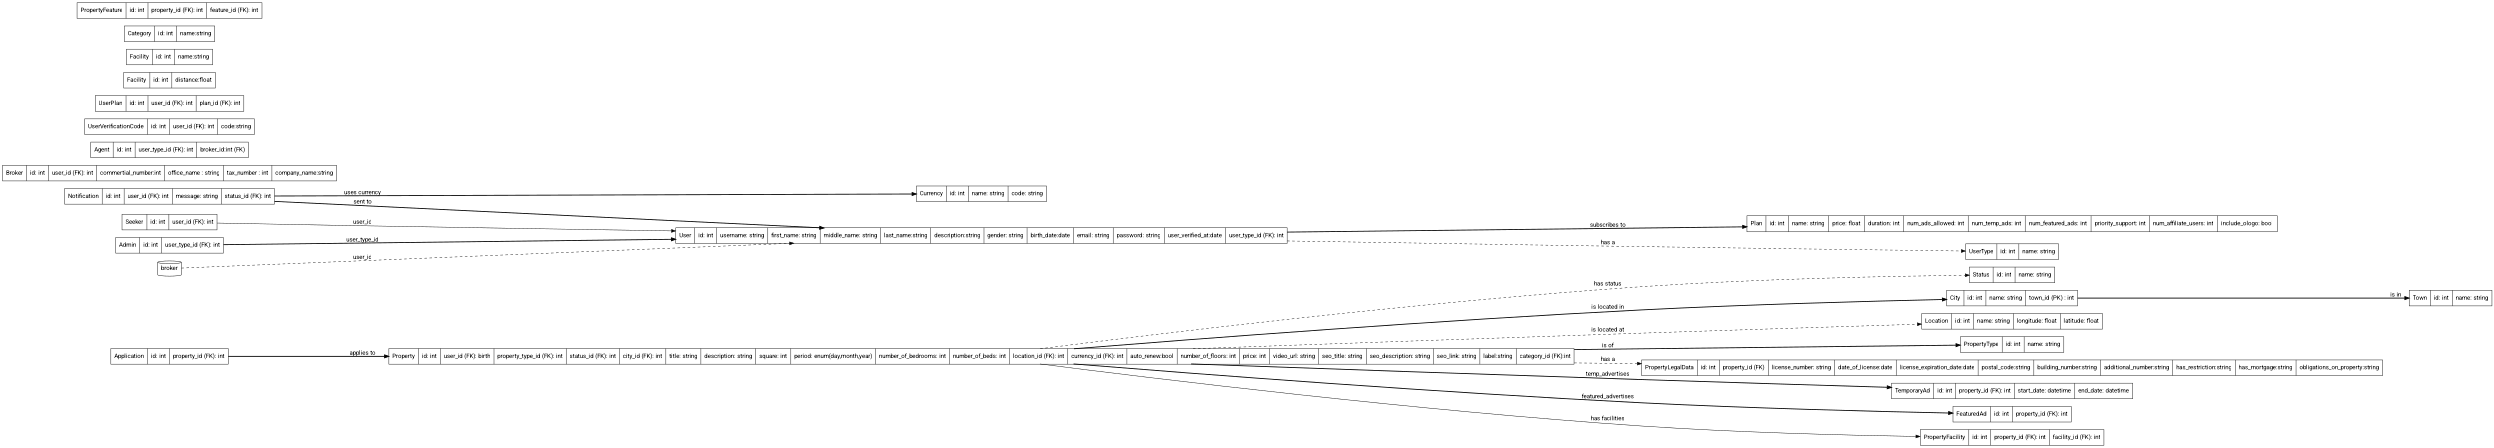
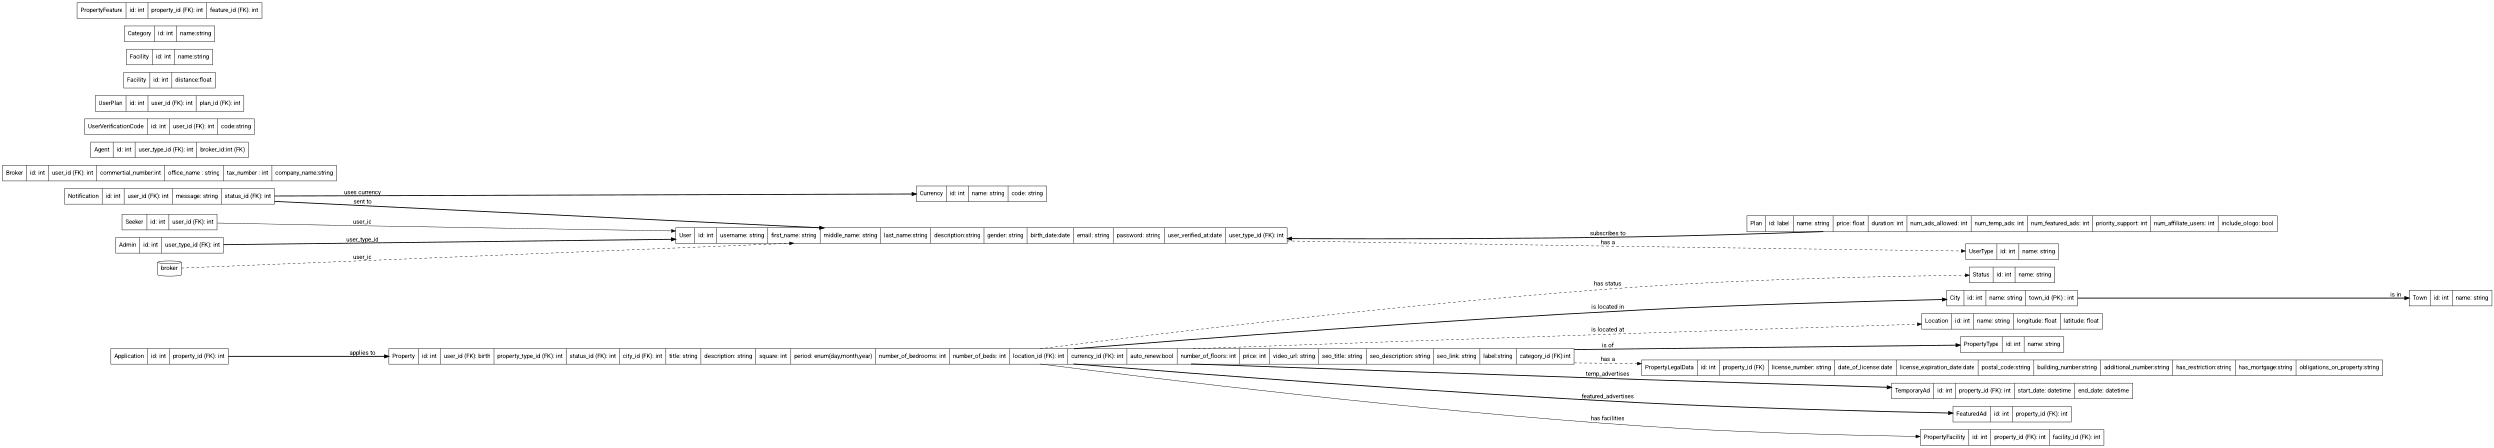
node "Plan": text "id: int" -> "id: label"
edge "User" -> "Plan": reversed
